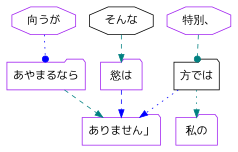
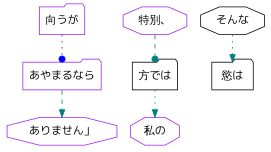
node "向うが": shape octagon -> folder
edge "そんな" -> "慾は": style dashed -> dotted
node "慾は": color purple -> black
edge "慾は" -> "ありません」": removed
edge "方では" -> "ありません」": removed
node "ありません」": shape folder -> octagon
node "私の": shape folder -> octagon
